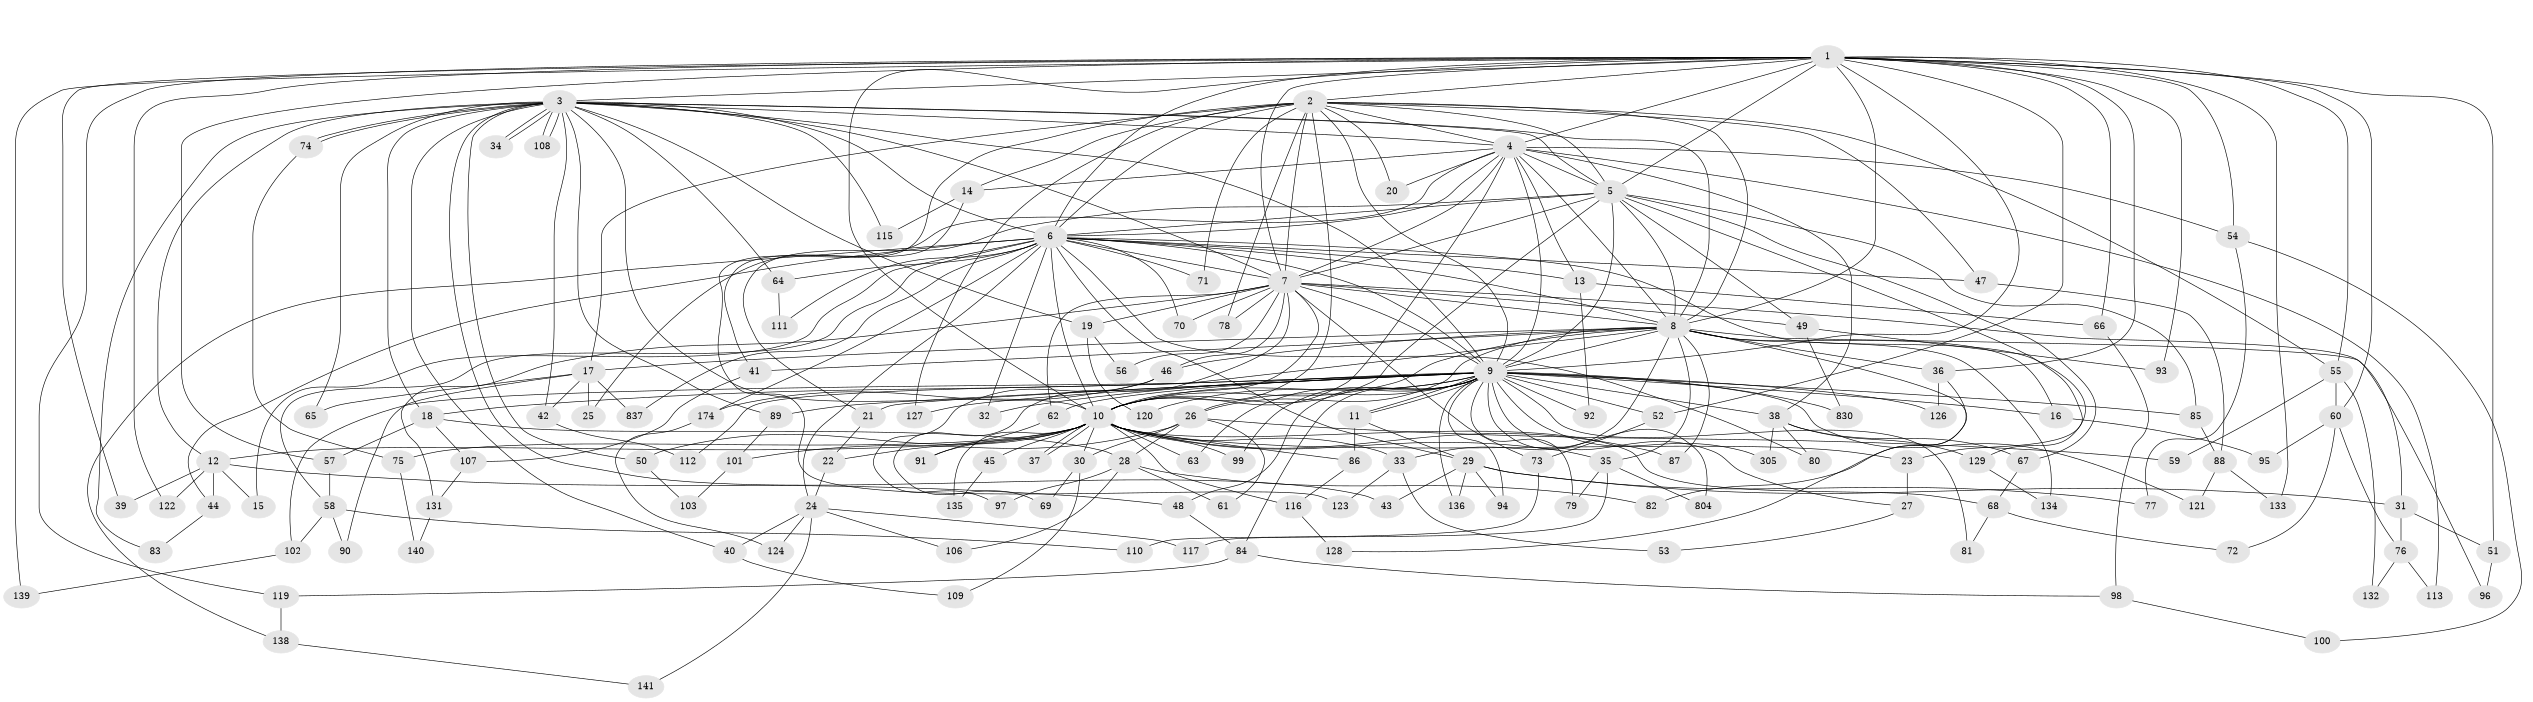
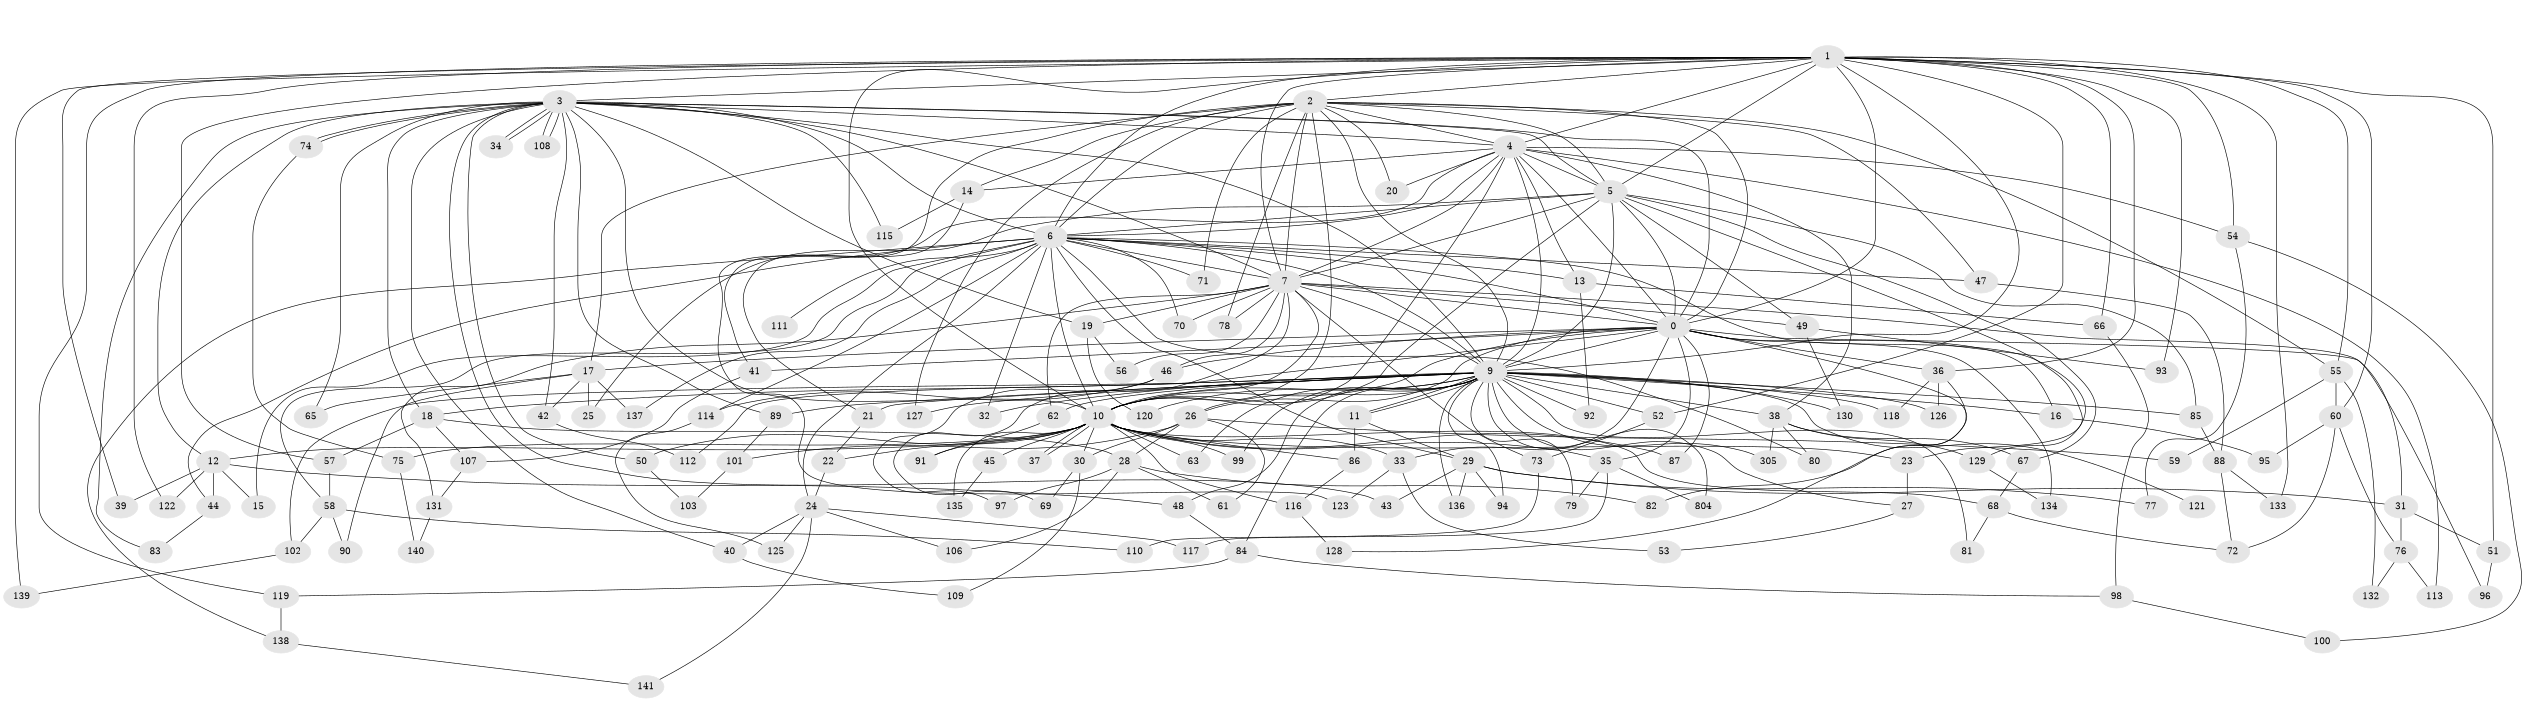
node "64": removed
node "8": label "8" -> "0"
node "837": label "837" -> "137"
node "174": label "174" -> "114"
node "830": label "830" -> "130"
node "118": added
edge "88" -- "121": now "88" -- "72"
node "124": label "124" -> "125"
